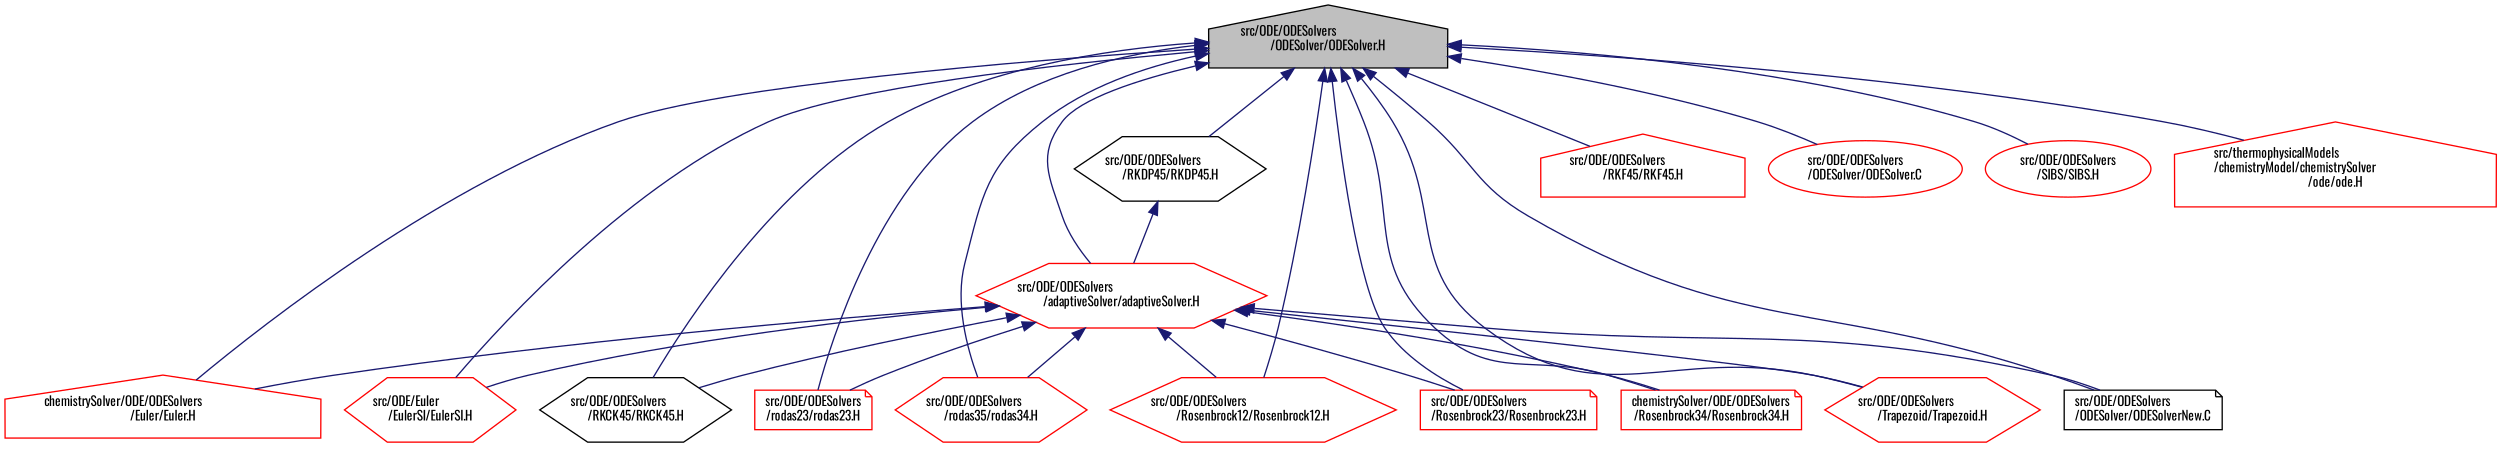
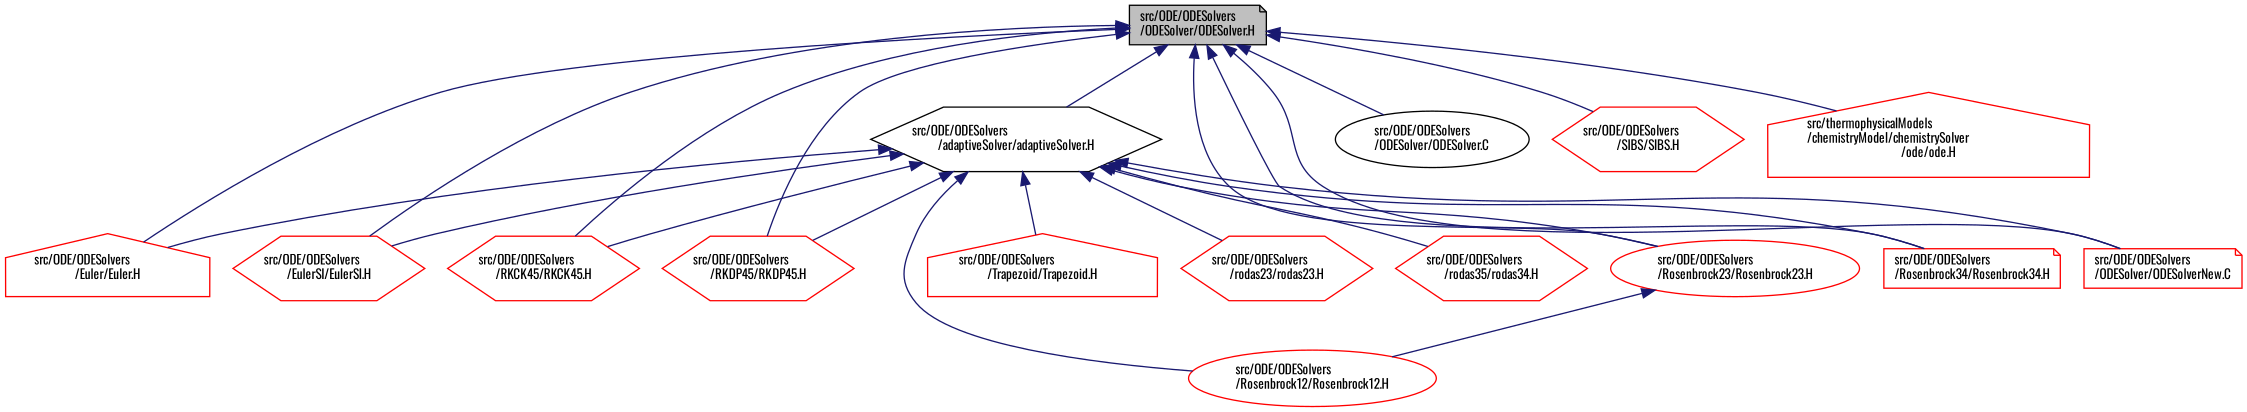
node "src/ODE/ODESolvers /ODESolver/ODESolver.H": shape house -> note
edge "src/ODE/ODESolvers /rodas23/rodas23.H" -> "src/ODE/ODESolvers /ODESolver/ODESolver.H": removed
edge "src/ODE/ODESolvers /rodas35/rodas34.H" -> "src/ODE/ODESolvers /ODESolver/ODESolver.H": removed
node "src/ODE/ODESolvers /RKDP45/RKDP45.H": color black -> red
node "src/ODE/ODESolvers /RKF45/RKF45.H": removed
node "src/ODE/ODESolvers /ODESolver/ODESolver.C": color red -> black
node "src/ODE/ODESolvers /SIBS/SIBS.H": shape ellipse -> hexagon
edge "src/ODE/ODESolvers /Rosenbrock12/Rosenbrock12.H" -> "src/ODE/ODESolvers /ODESolver/ODESolver.H": now "src/ODE/ODESolvers /Rosenbrock12/Rosenbrock12.H" -> "src/ODE/ODESolvers /Rosenbrock23/Rosenbrock23.H"
edge "src/ODE/ODESolvers /adaptiveSolver/adaptiveSolver.H" -> "src/ODE/ODESolvers /RKDP45/RKDP45.H": reversed
node "src/ODE/ODESolvers /adaptiveSolver/adaptiveSolver.H": color red -> black
edge "src/ODE/ODESolvers /Trapezoid/Trapezoid.H" -> "src/ODE/ODESolvers /ODESolver/ODESolver.H": removed
node "chemistrySolver/ODE/ODESolvers /Euler/Euler.H": label "chemistrySolver/ODE/ODESolvers /Euler/Euler.H" -> "src/ODE/ODESolvers /Euler/Euler.H"
node "src/ODE/Euler /EulerSI/EulerSI.H": label "src/ODE/Euler /EulerSI/EulerSI.H" -> "src/ODE/ODESolvers /EulerSI/EulerSI.H"
node "src/ODE/ODESolvers /RKCK45/RKCK45.H": color black -> red
node "src/ODE/ODESolvers /rodas23/rodas23.H": shape note -> hexagon
node "src/ODE/ODESolvers /Rosenbrock12/Rosenbrock12.H": shape hexagon -> ellipse
node "src/ODE/ODESolvers /Rosenbrock23/Rosenbrock23.H": shape note -> ellipse
node "chemistrySolver/ODE/ODESolvers /Rosenbrock34/Rosenbrock34.H": label "chemistrySolver/ODE/ODESolvers /Rosenbrock34/Rosenbrock34.H" -> "src/ODE/ODESolvers /Rosenbrock34/Rosenbrock34.H"
node "src/ODE/ODESolvers /Trapezoid/Trapezoid.H": shape hexagon -> house
node "src/ODE/ODESolvers /ODESolver/ODESolverNew.C": color black -> red
